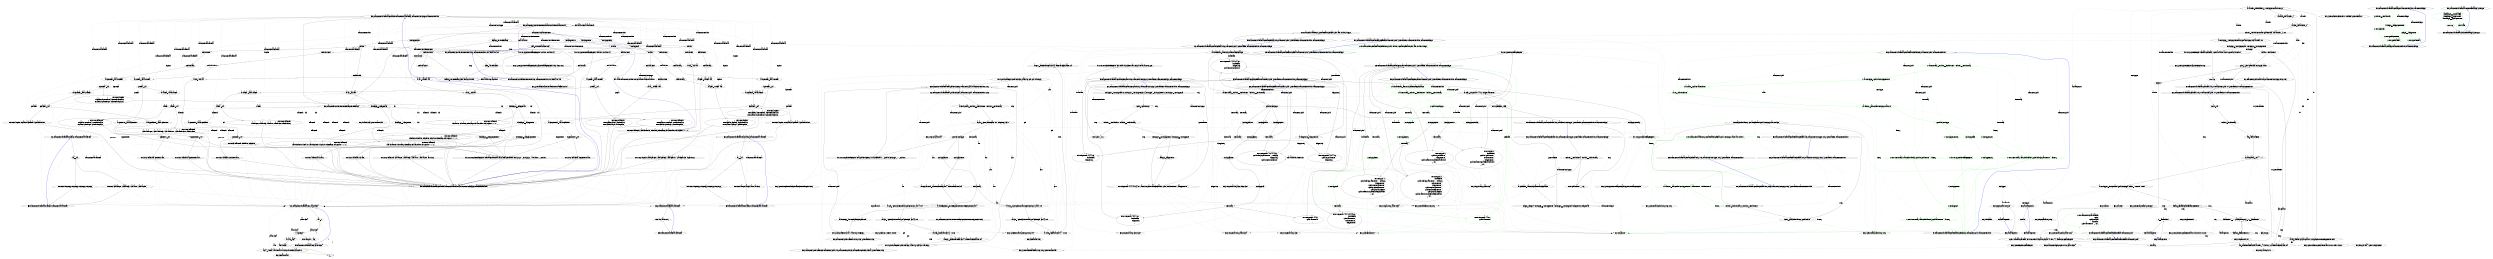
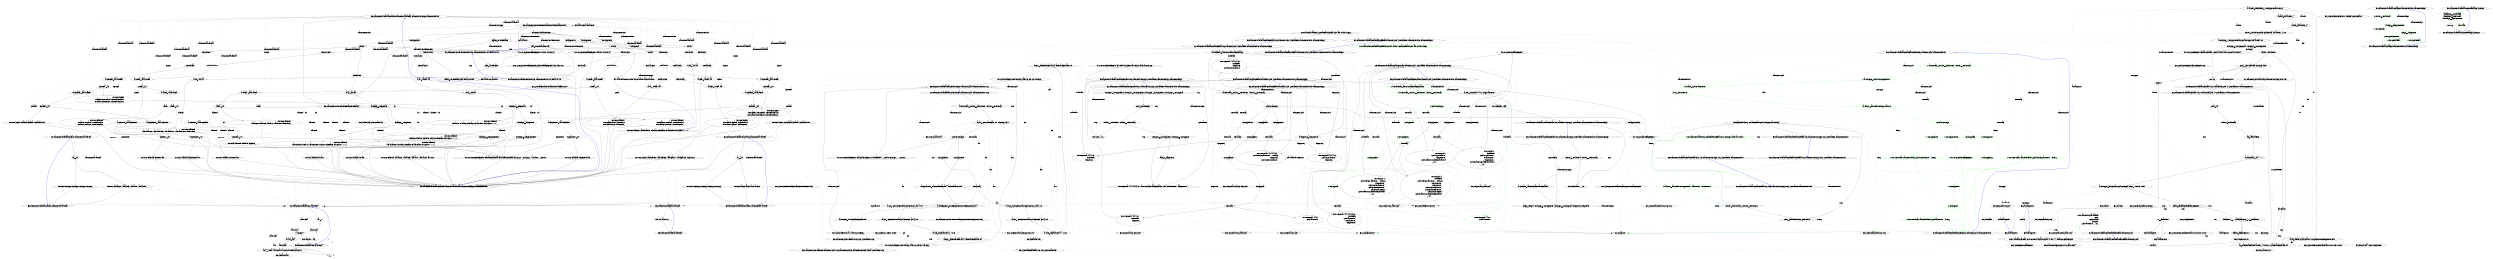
node "symbol = symbol.ToLower()": label "symbol = symbol.ToLower()" -> "symbol = symbol.Exception()"
edge "var zipFileName = date.ToString(DateFormat.EightCharacter)" -> "return zipFileName + suffix;": label "zipFileName" -> "formattedDate"
node "0: SecurityType.Future": added
